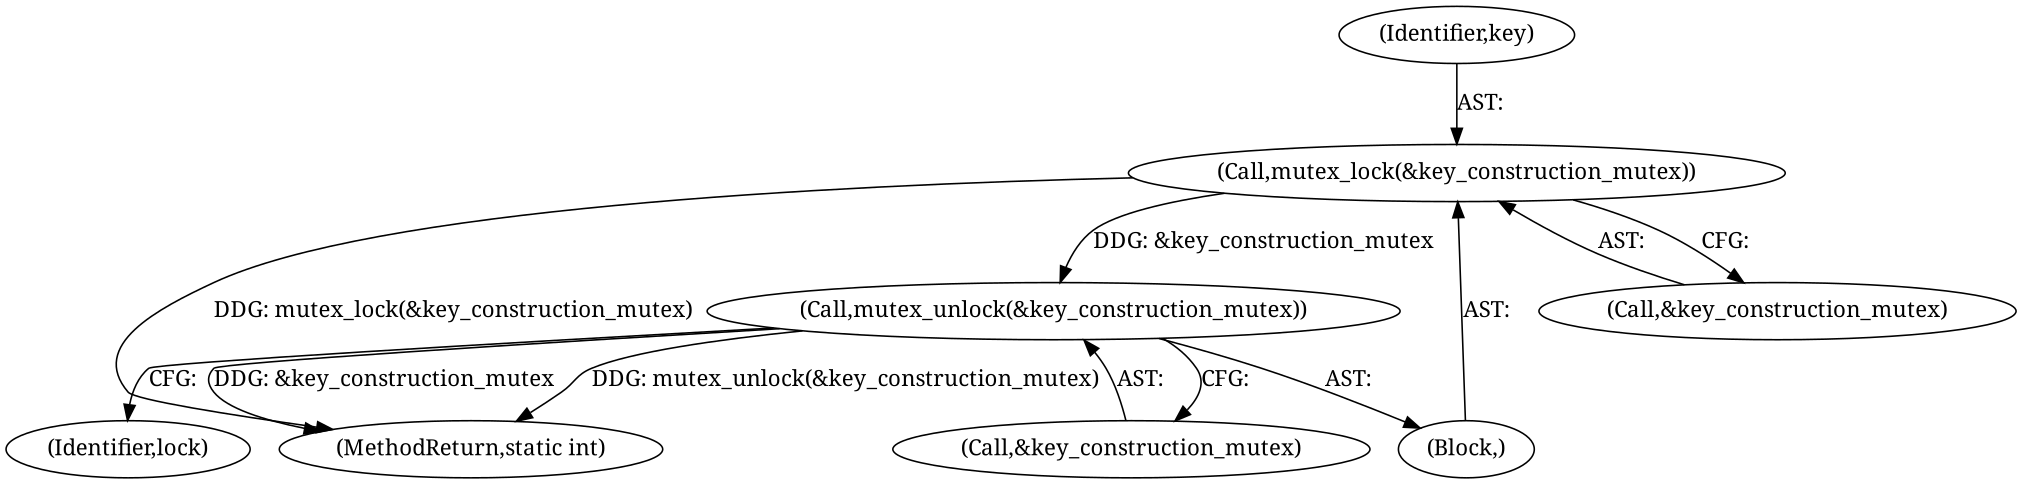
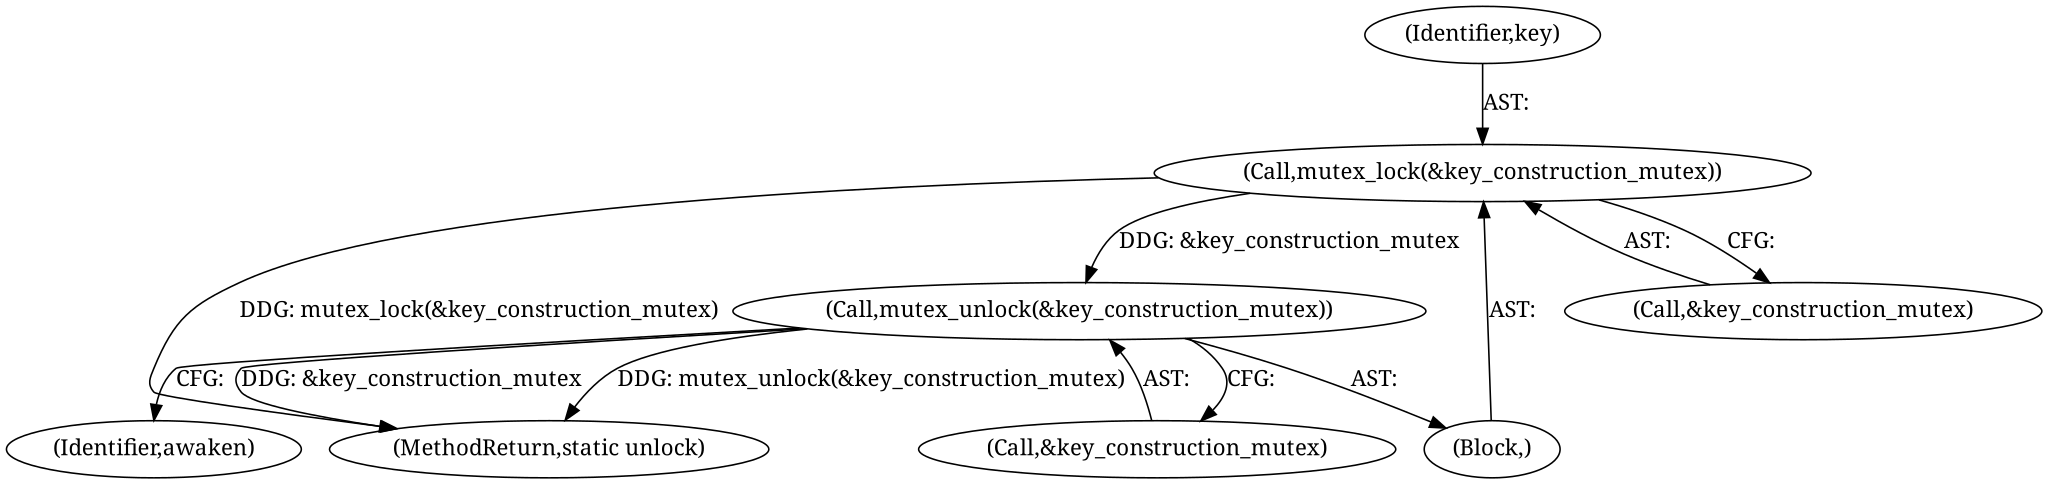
node "(Identifier,lock)": label "(Identifier,lock)" -> "(Identifier,awaken)"
node "(MethodReturn,static int)": label "(MethodReturn,static int)" -> "(MethodReturn,static unlock)"
